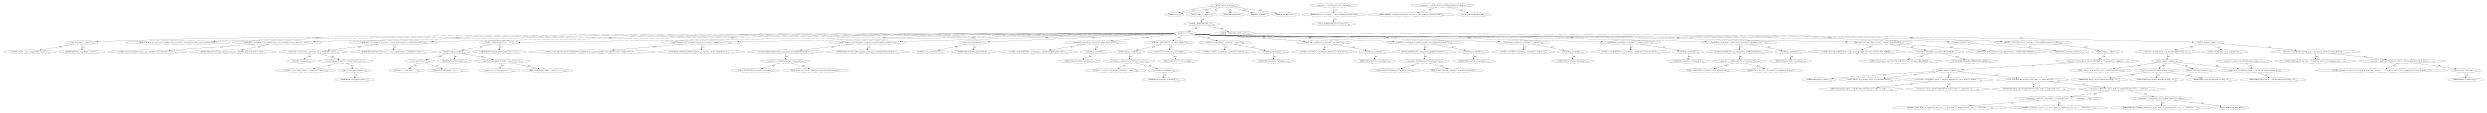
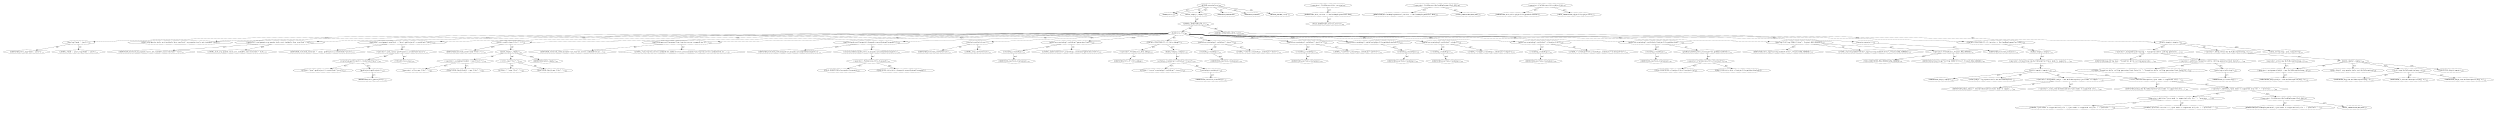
node "(getAbsolutePath,this.ejbjarfile.getAbsolutePath())": removed
